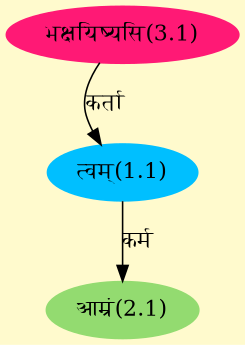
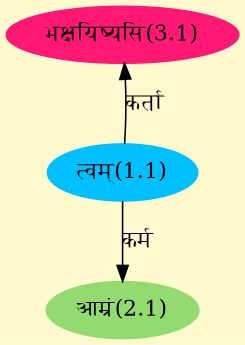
edge "भक्षयिष्यसि(3.1)" -> "त्वम्(1.1)": reversed
